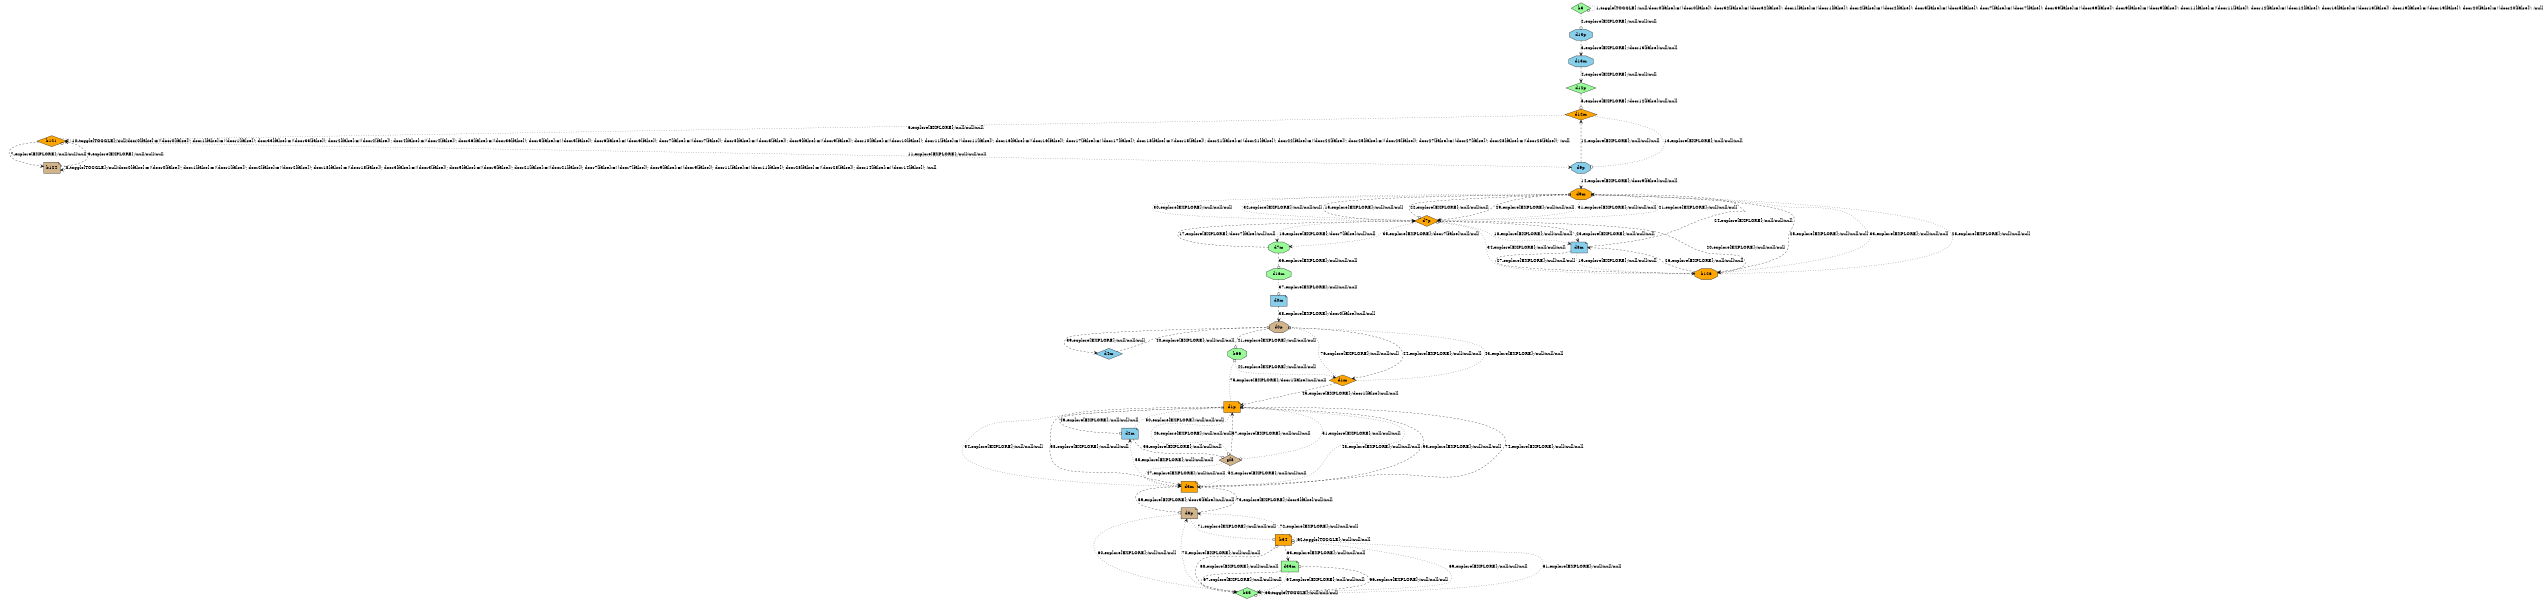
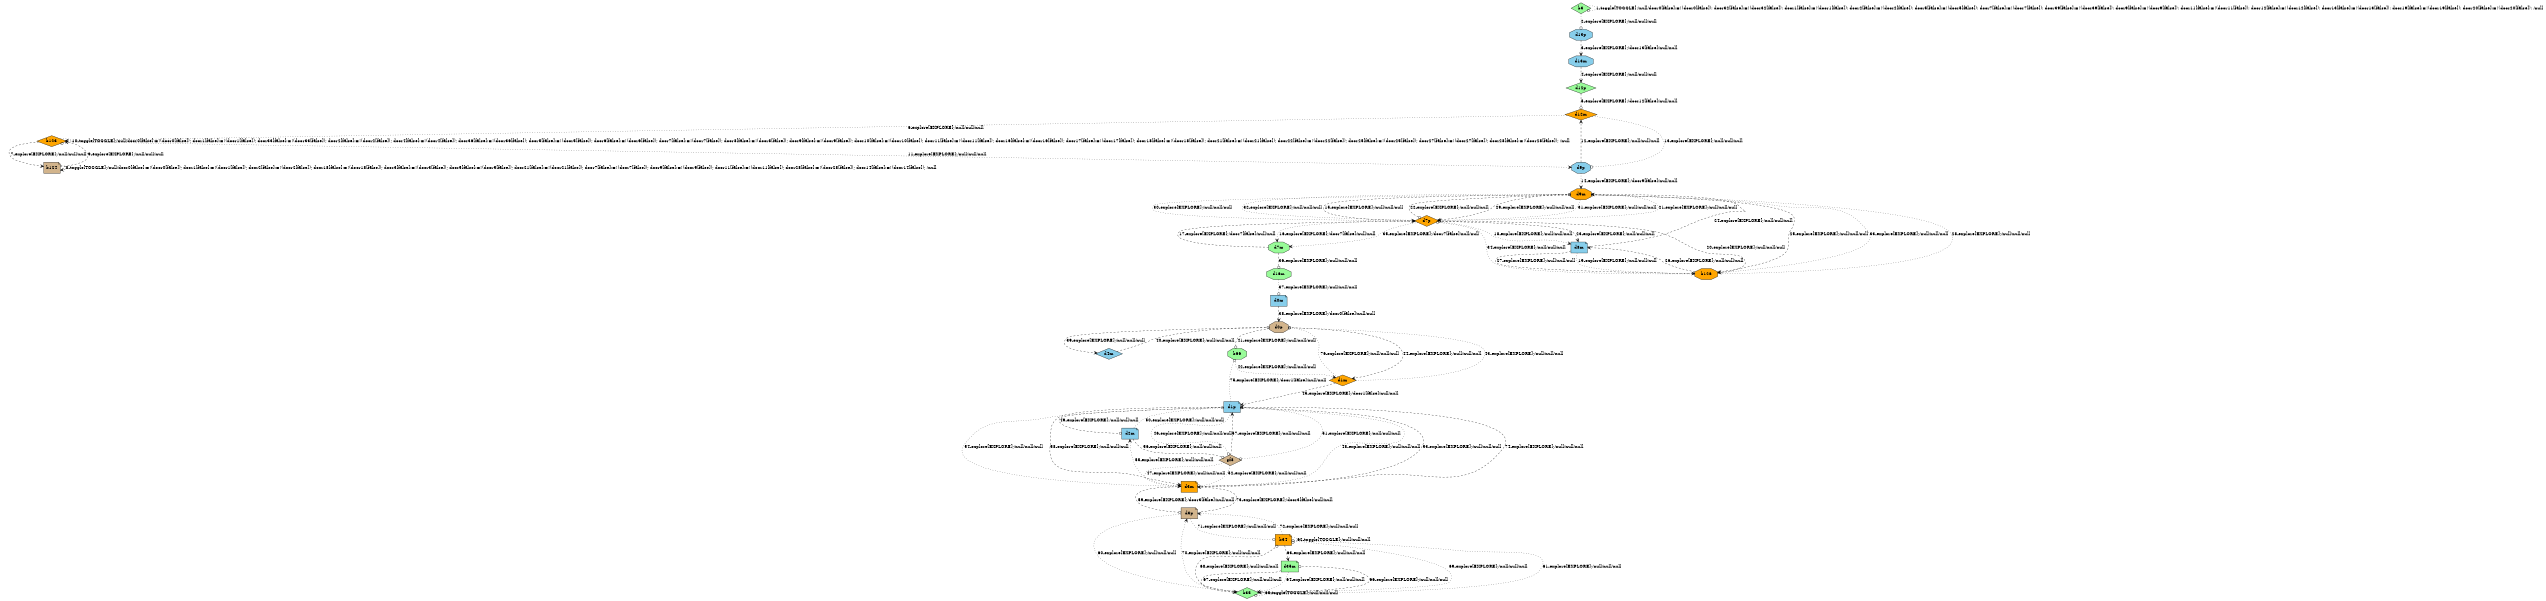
node "b121": label "b121" -> "b123"
node "d1p": fillcolor orange -> skyblue
